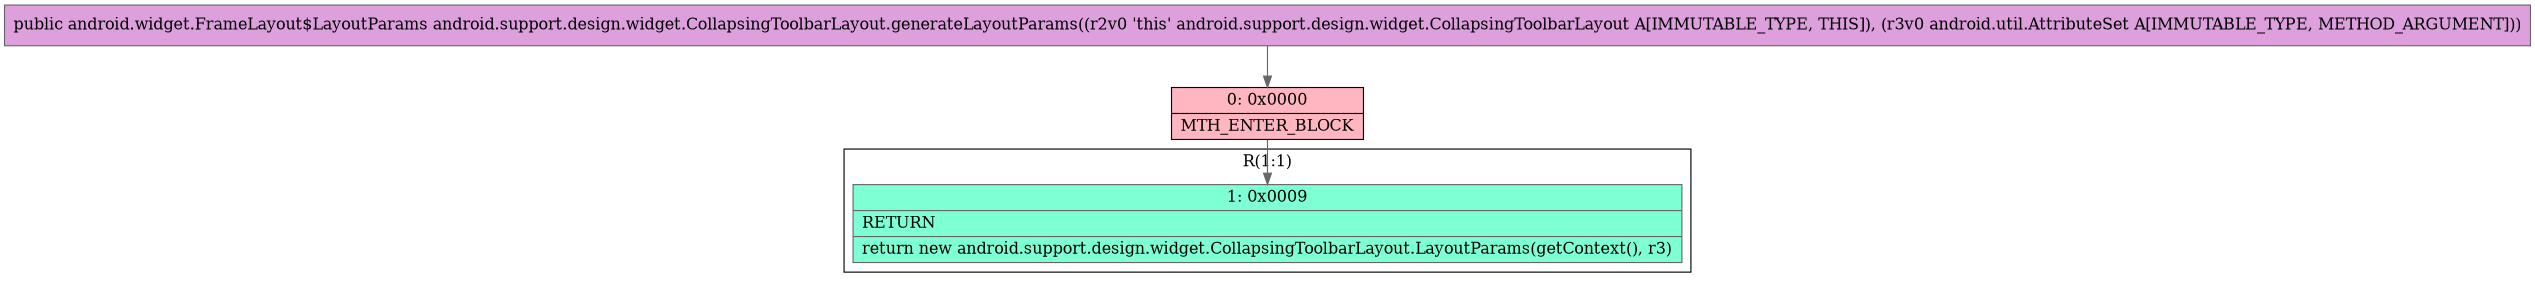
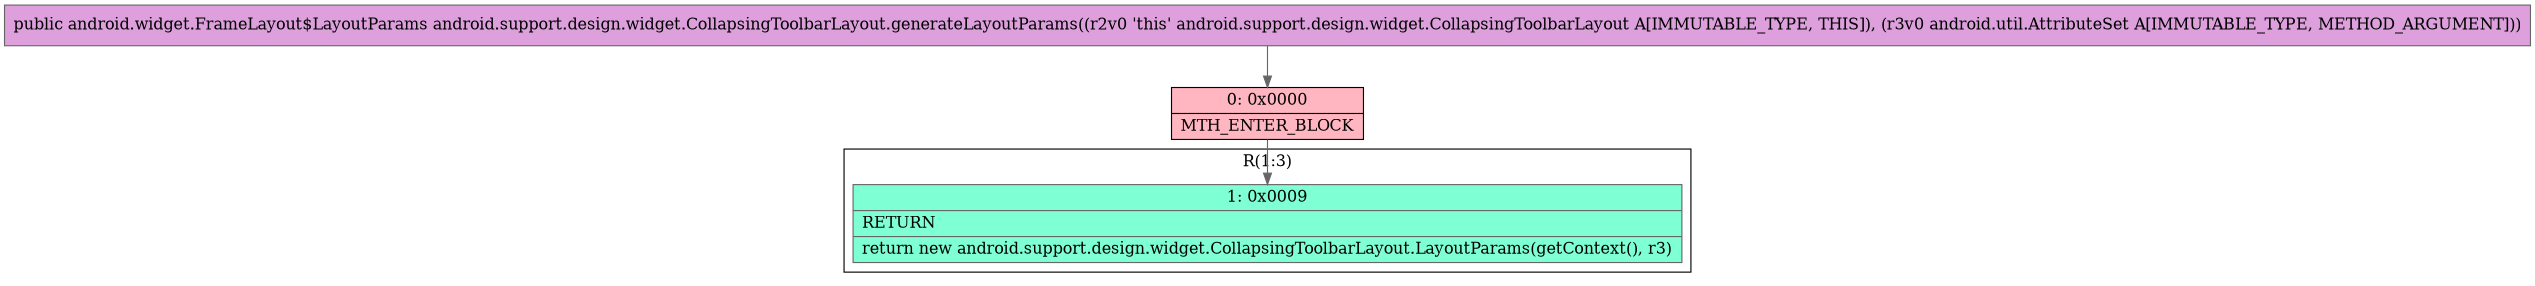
cluster "R(1:1)": label "R(1:1)" -> "R(1:3)"
